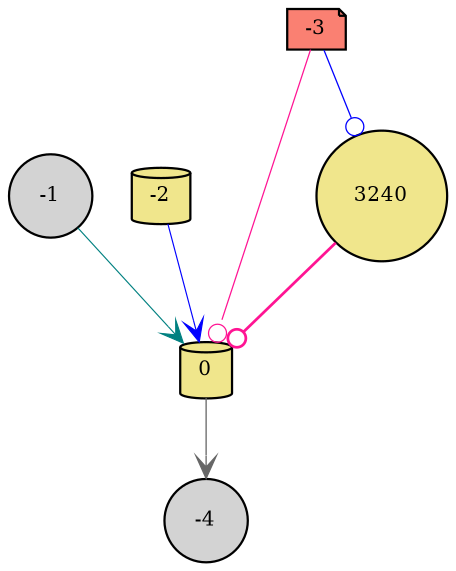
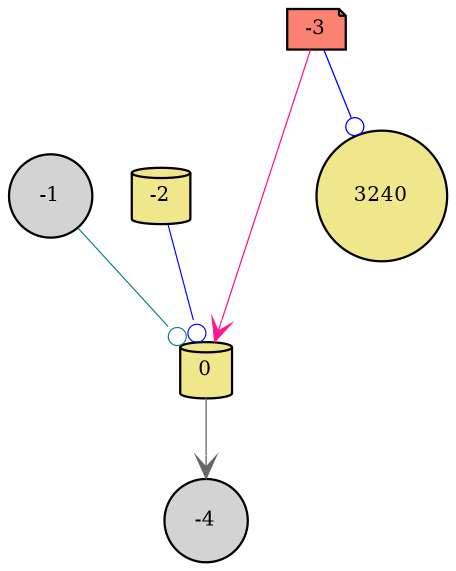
edge "-3" -> "0": arrowhead odot -> vee
edge "-2" -> "0": arrowhead vee -> odot
edge "-1" -> "0": arrowhead vee -> odot
edge "3240" -> "0": removed
